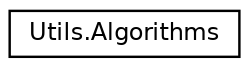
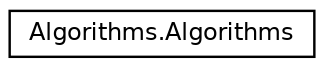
node "Utils.Algorithms": label "Utils.Algorithms" -> "Algorithms.Algorithms"
